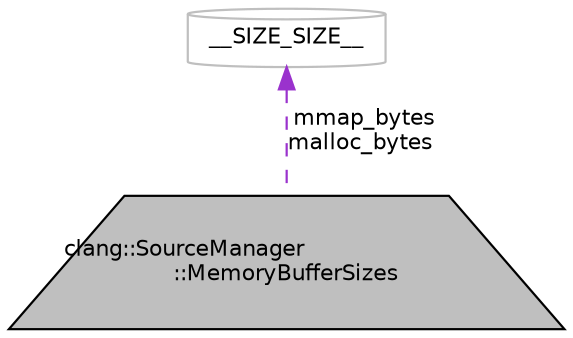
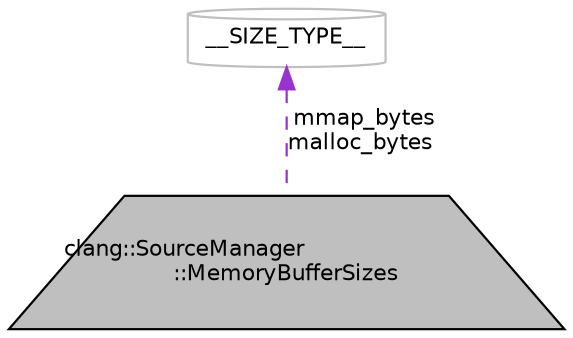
node "__SIZE_SIZE__": label "__SIZE_SIZE__" -> "__SIZE_TYPE__"
